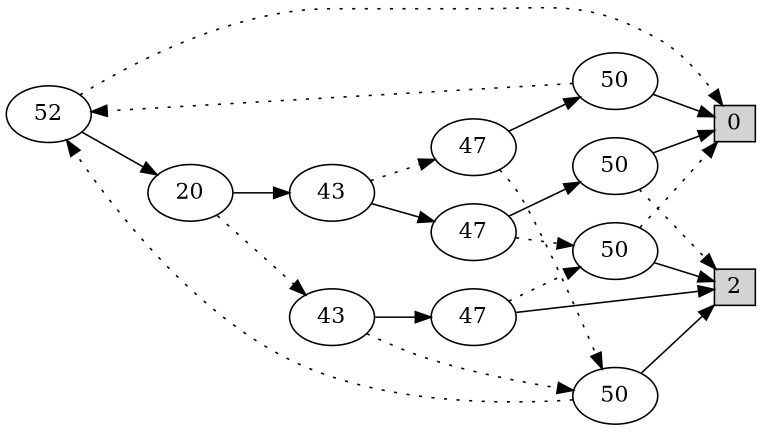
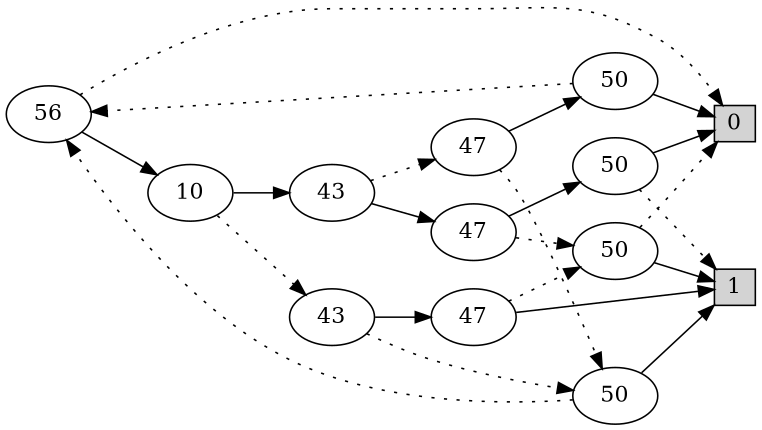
node "52": label "52" -> "56"
node "20": label "20" -> "10"
node "2": label "2" -> "1"
